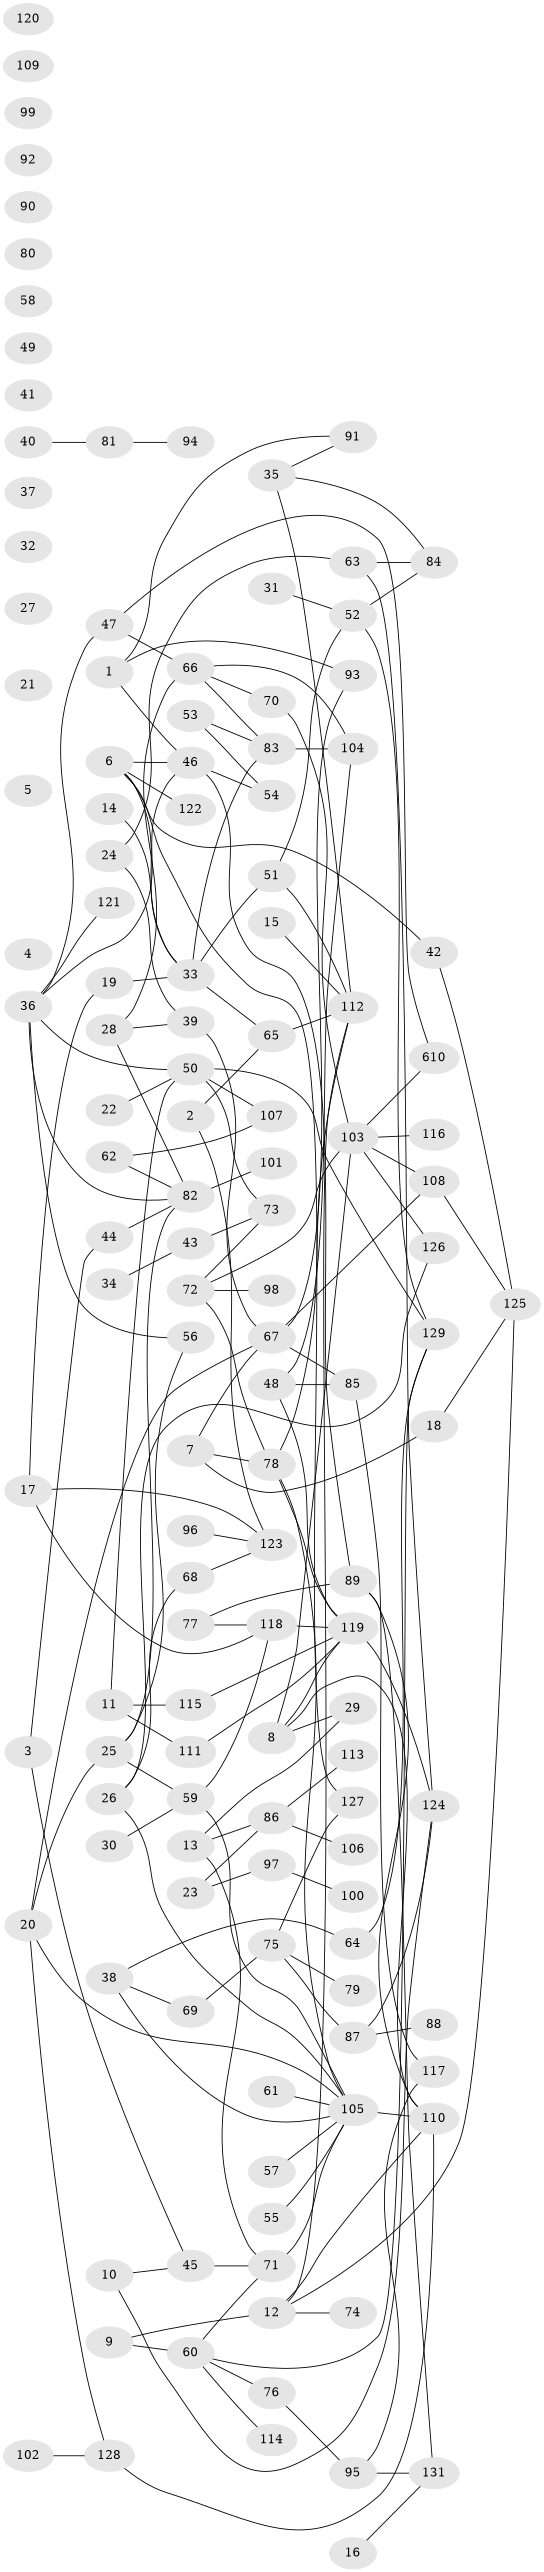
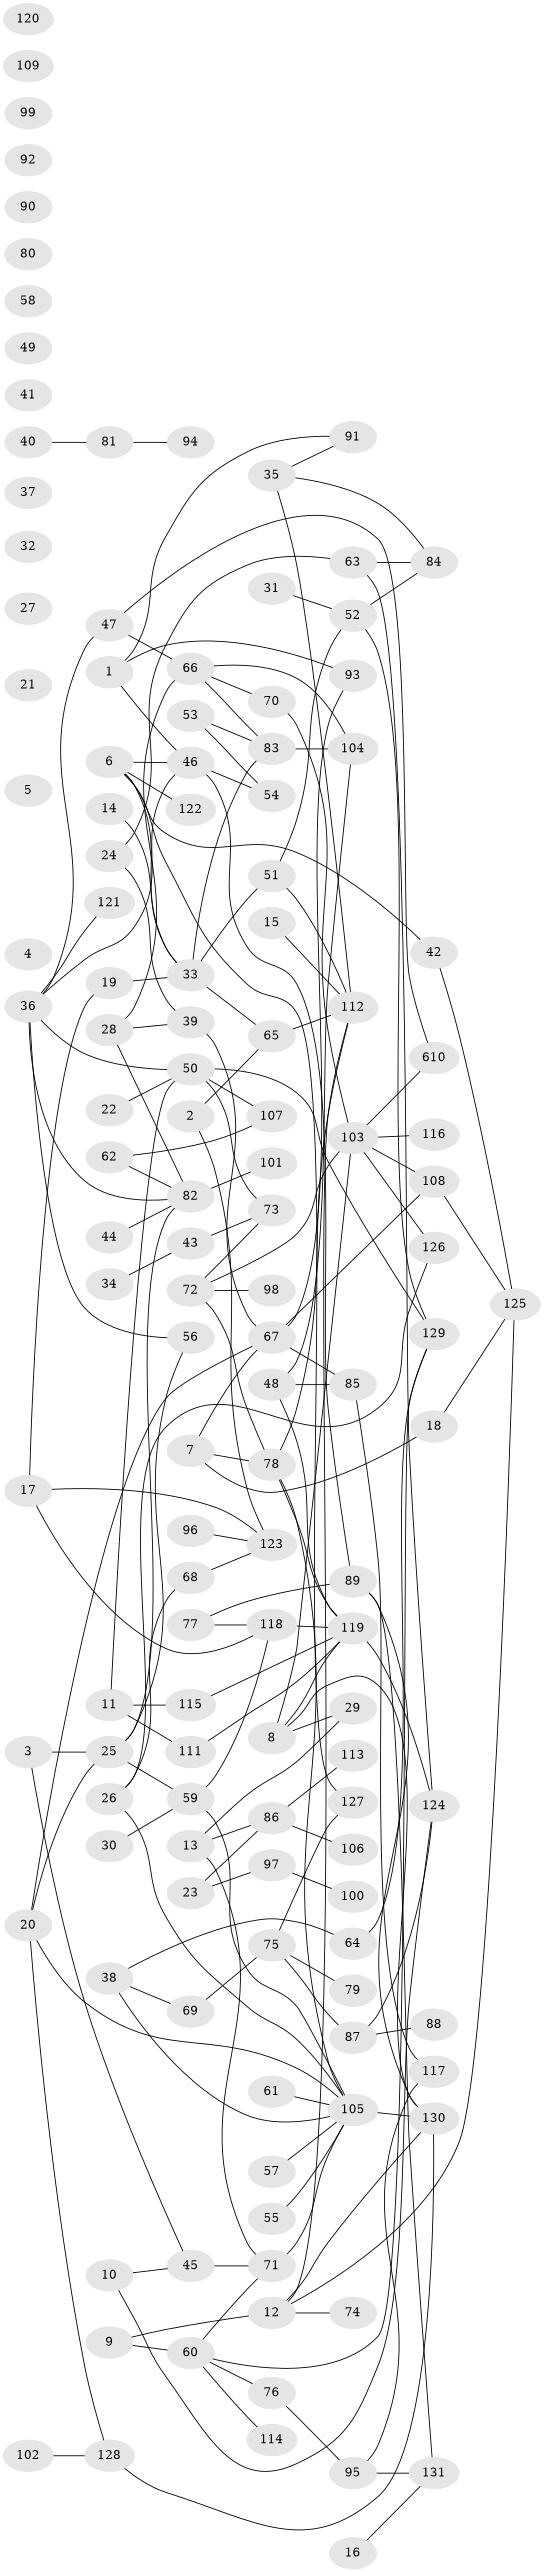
edge "44" -- "3": now "25" -- "3"
node "110": label "110" -> "130"
